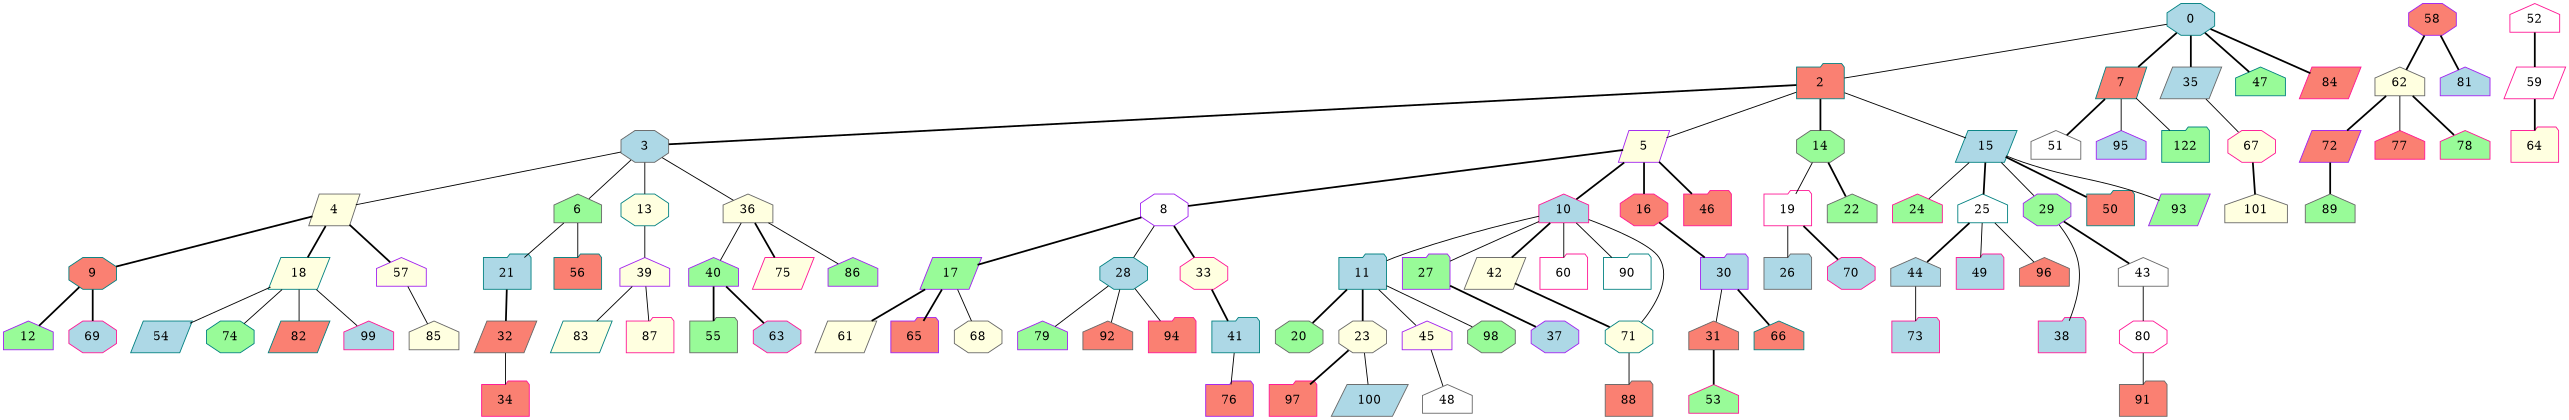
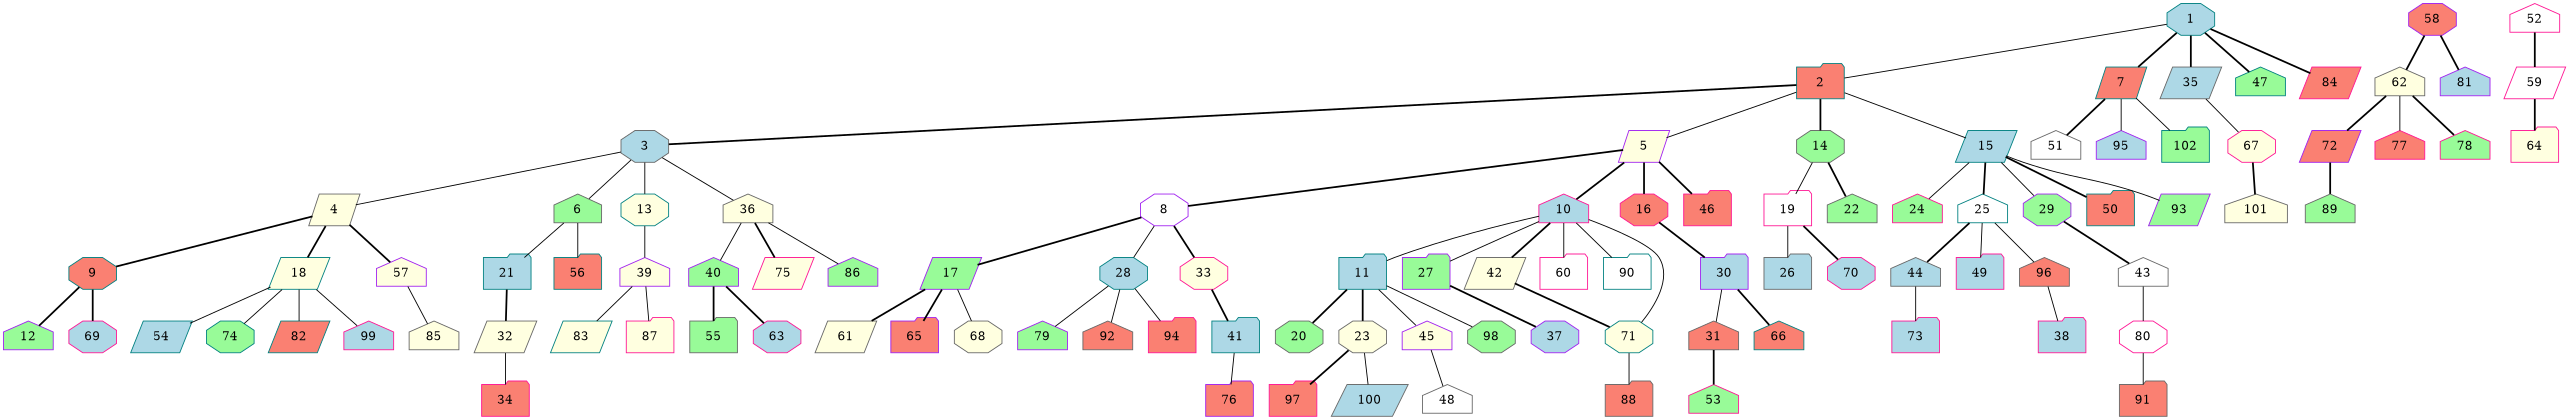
node "0": label "0" -> "1"
node "122": label "122" -> "102"
edge "29" -- "38": now "96" -- "38"
node "32": fillcolor salmon -> lightyellow
